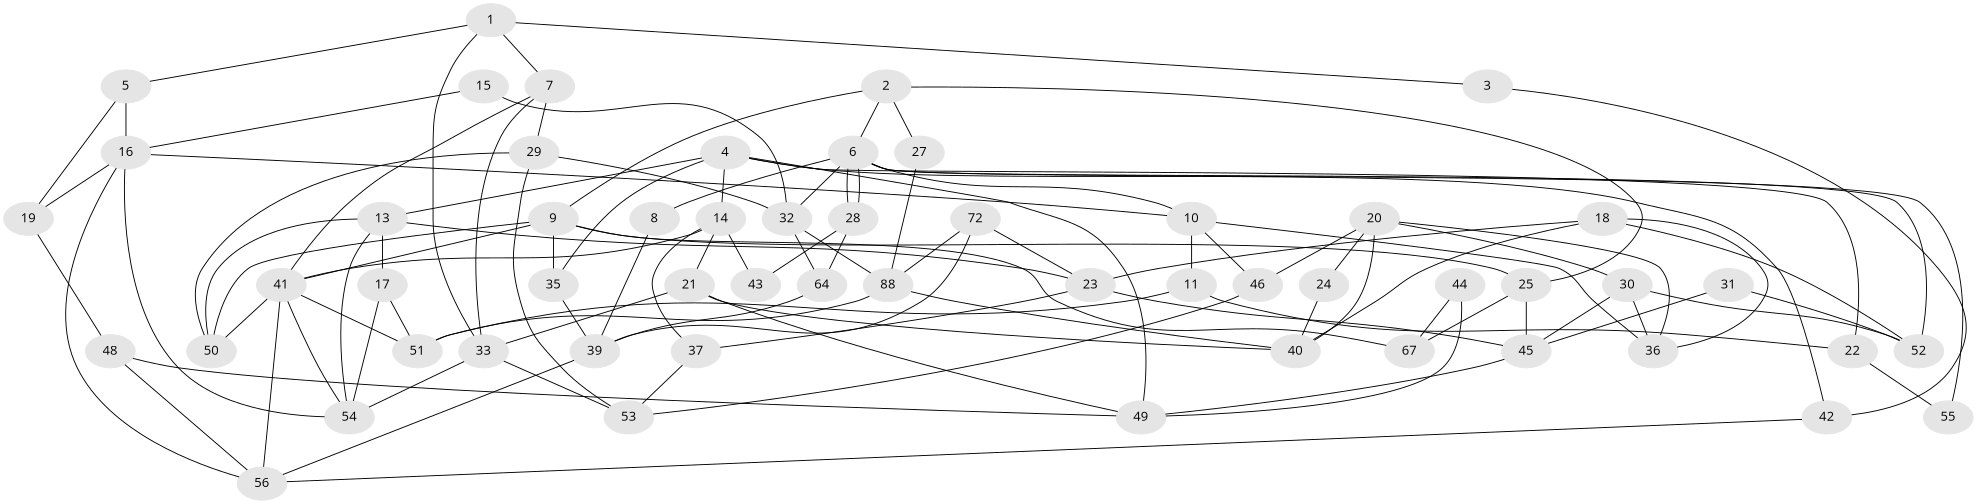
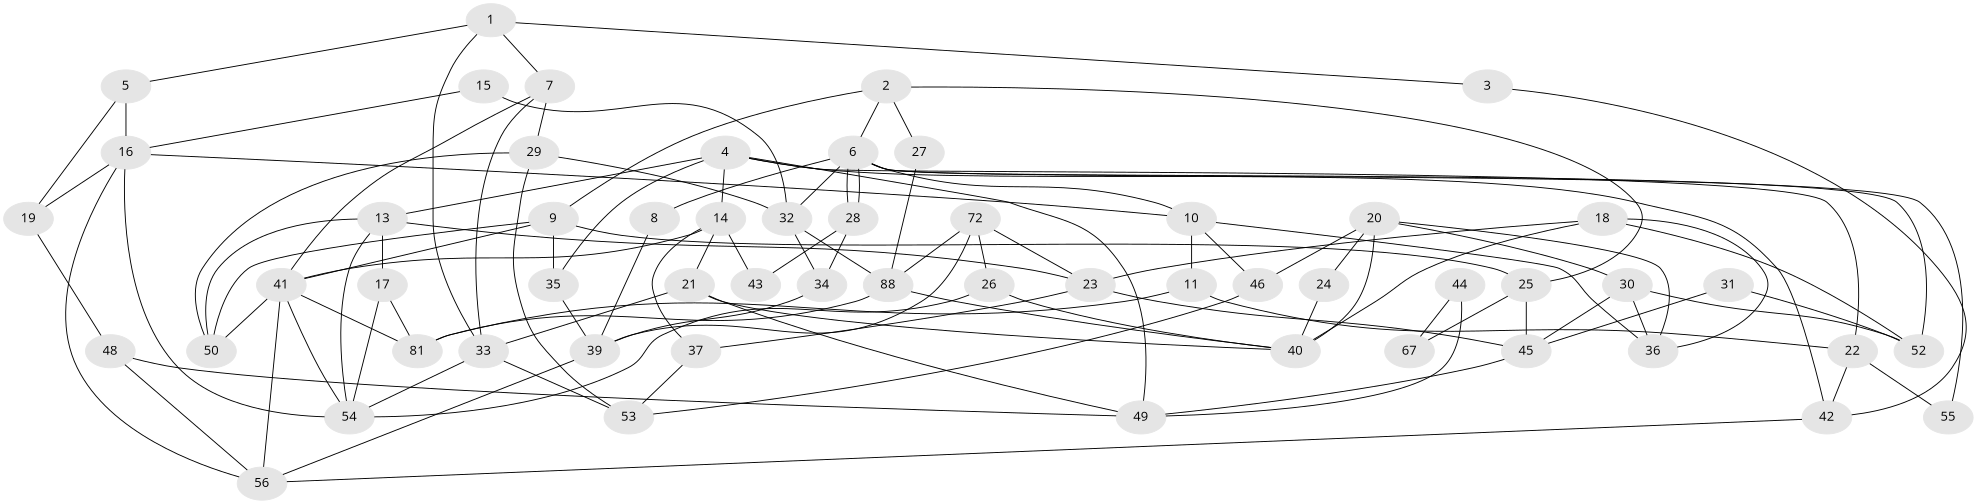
edge "9" -- "67": removed
node "64": label "64" -> "34"
node "26": added
node "51": label "51" -> "81"
edge "22" -- "42": added
